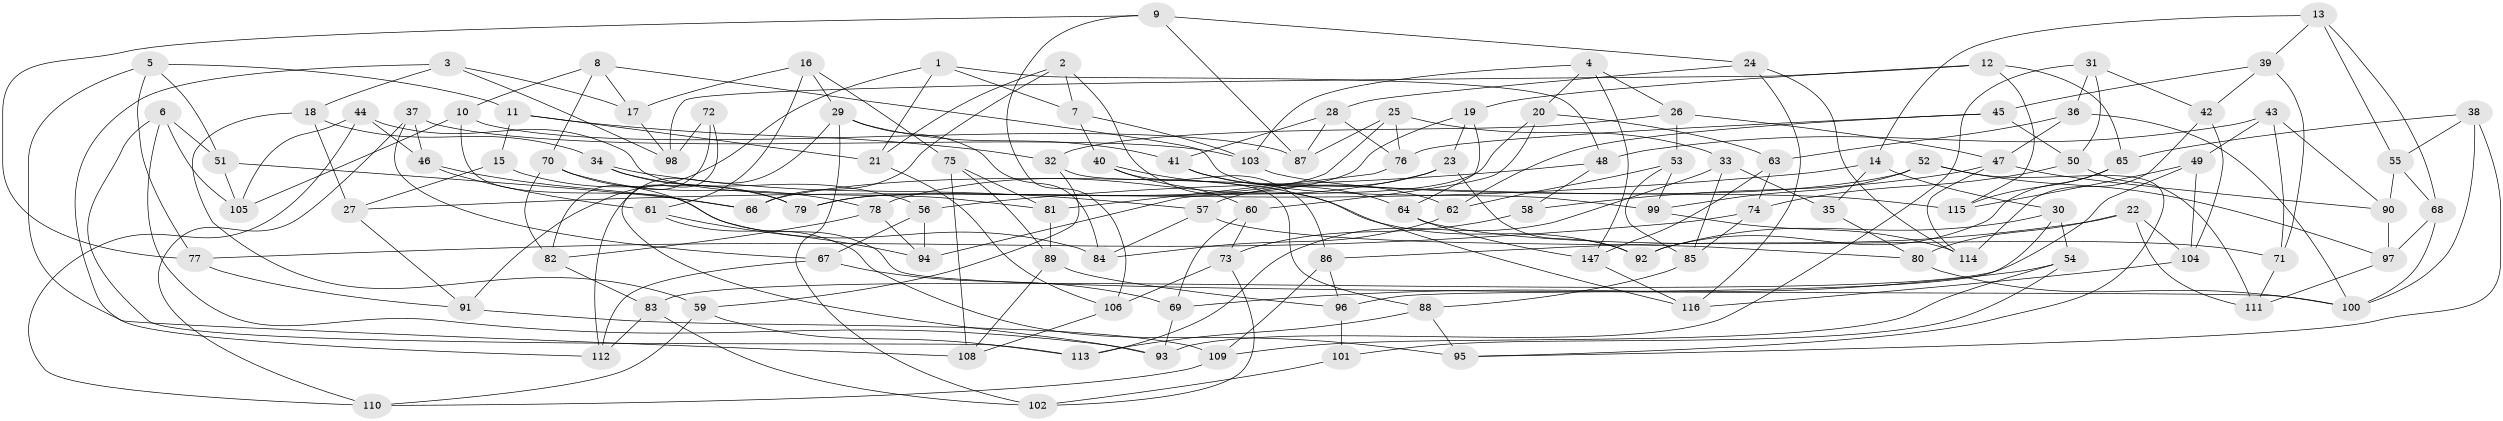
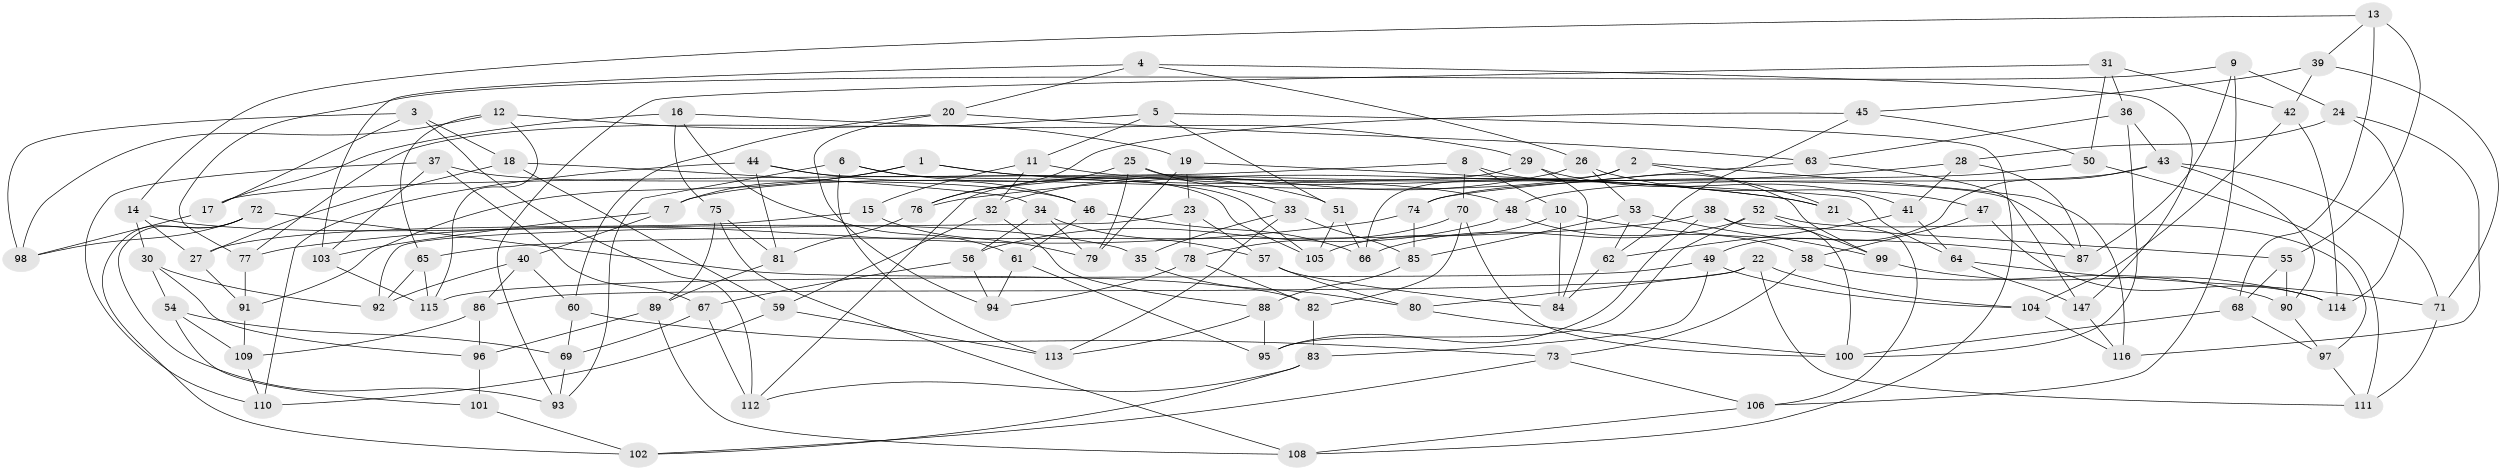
edge "36" -- "47": now "36" -- "43"
edge "47" -- "90": now "58" -- "90"
edge "29" -- "102": now "72" -- "102"
